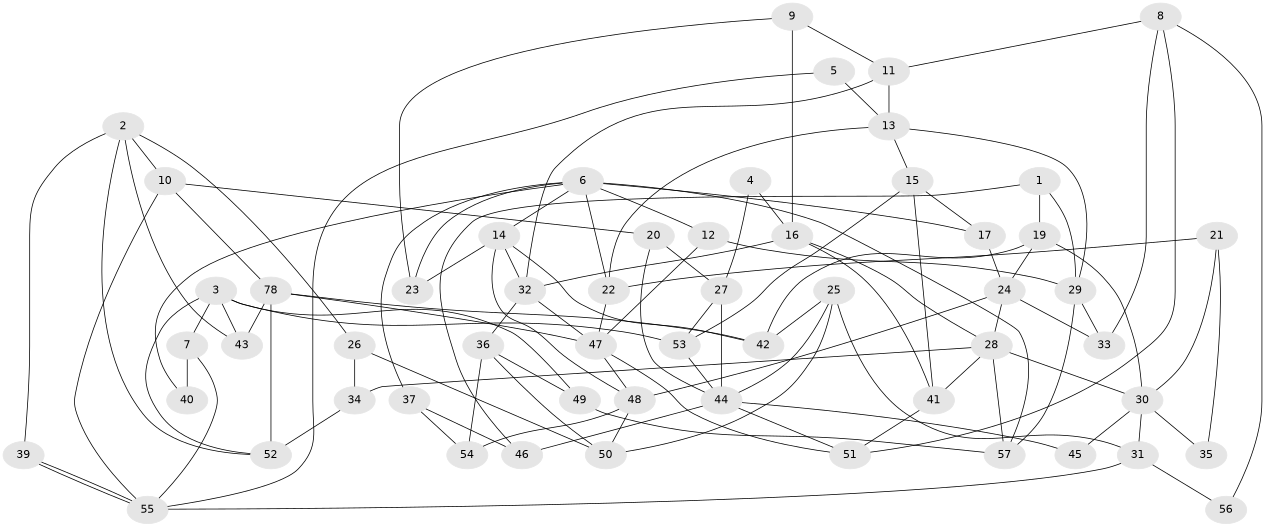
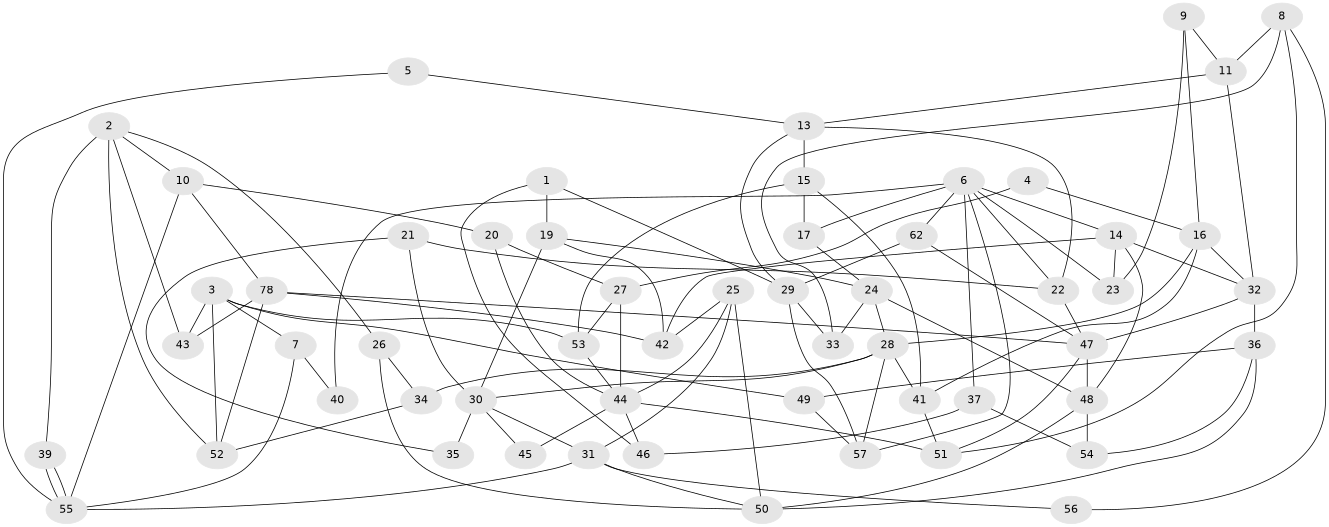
node "12": label "12" -> "62"
edge "31" -- "50": added
